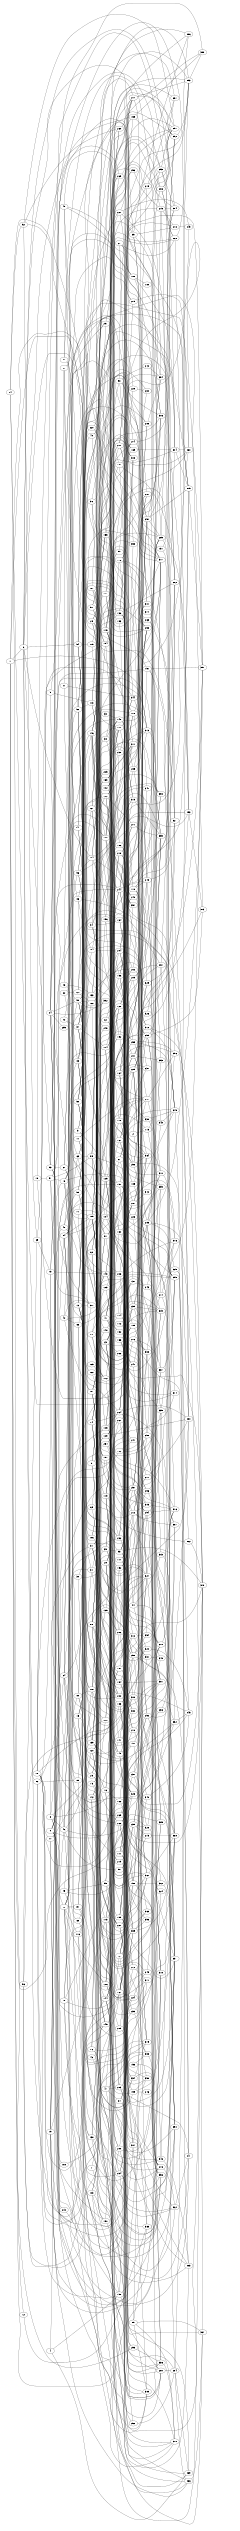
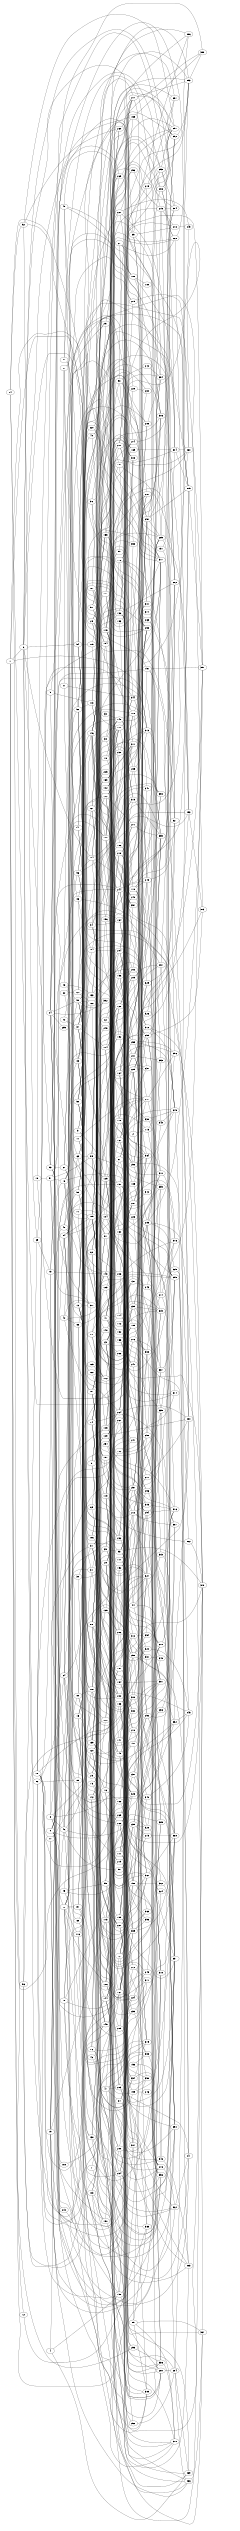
edge "155" -- "258": added
edge "306" -- "168": now "306" -- "146"
node "78": added
